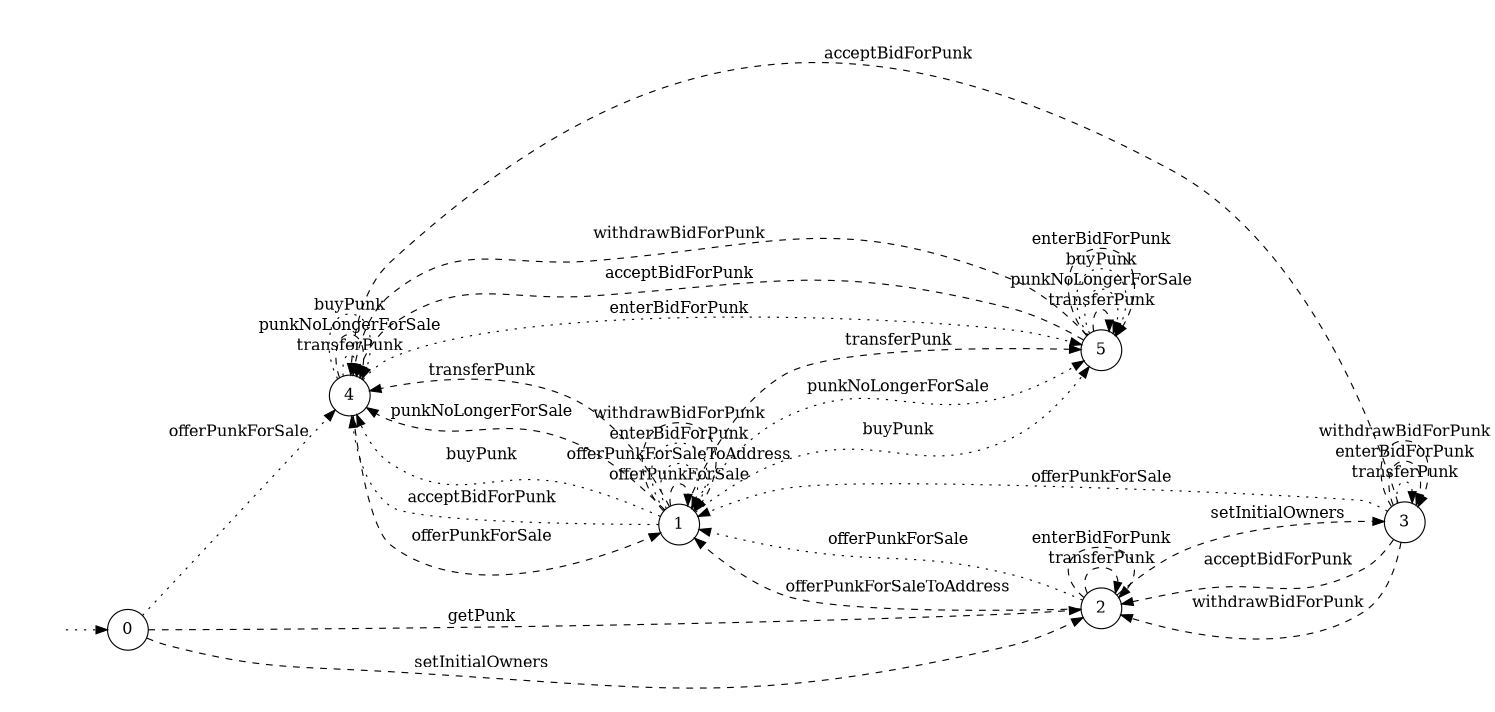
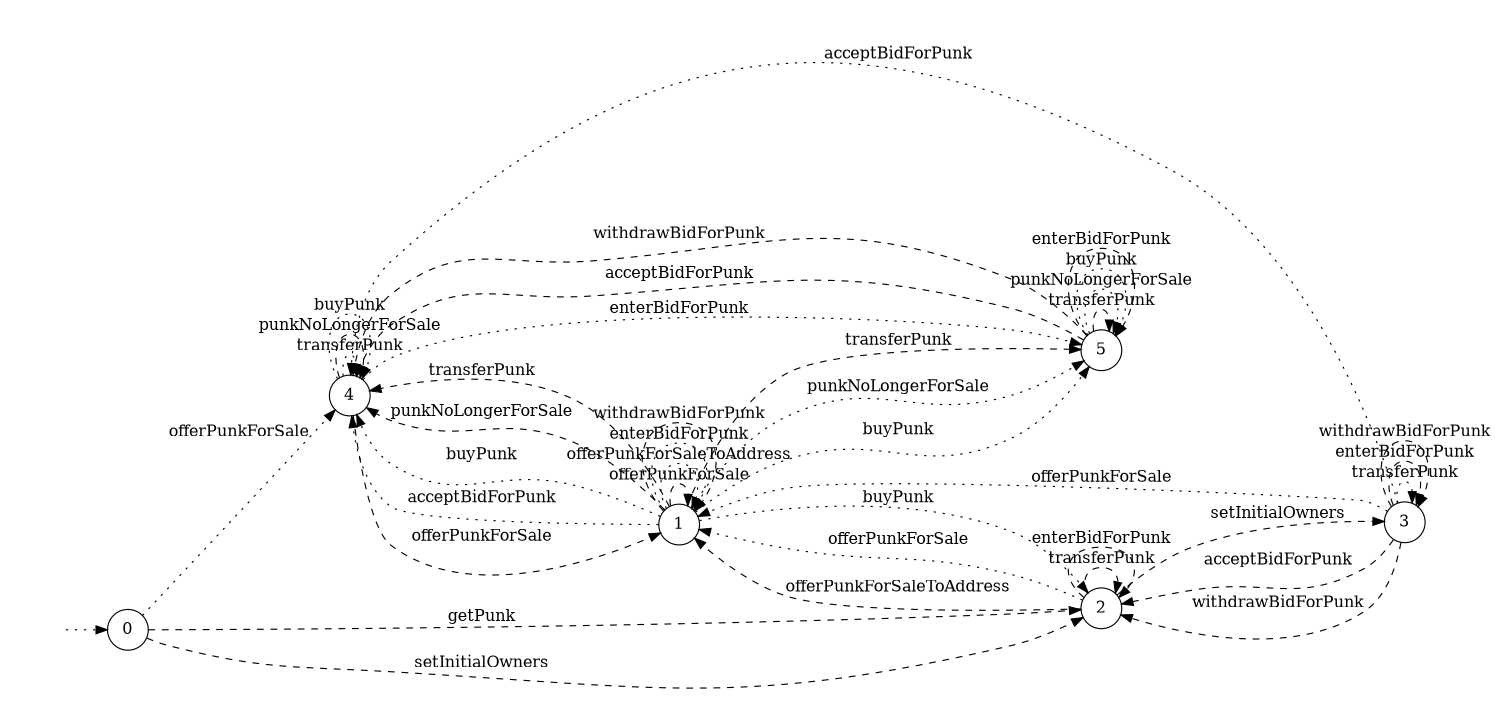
edge "3" -> "4": style dashed -> dotted
edge "1" -> "2": added, label "buyPunk"
